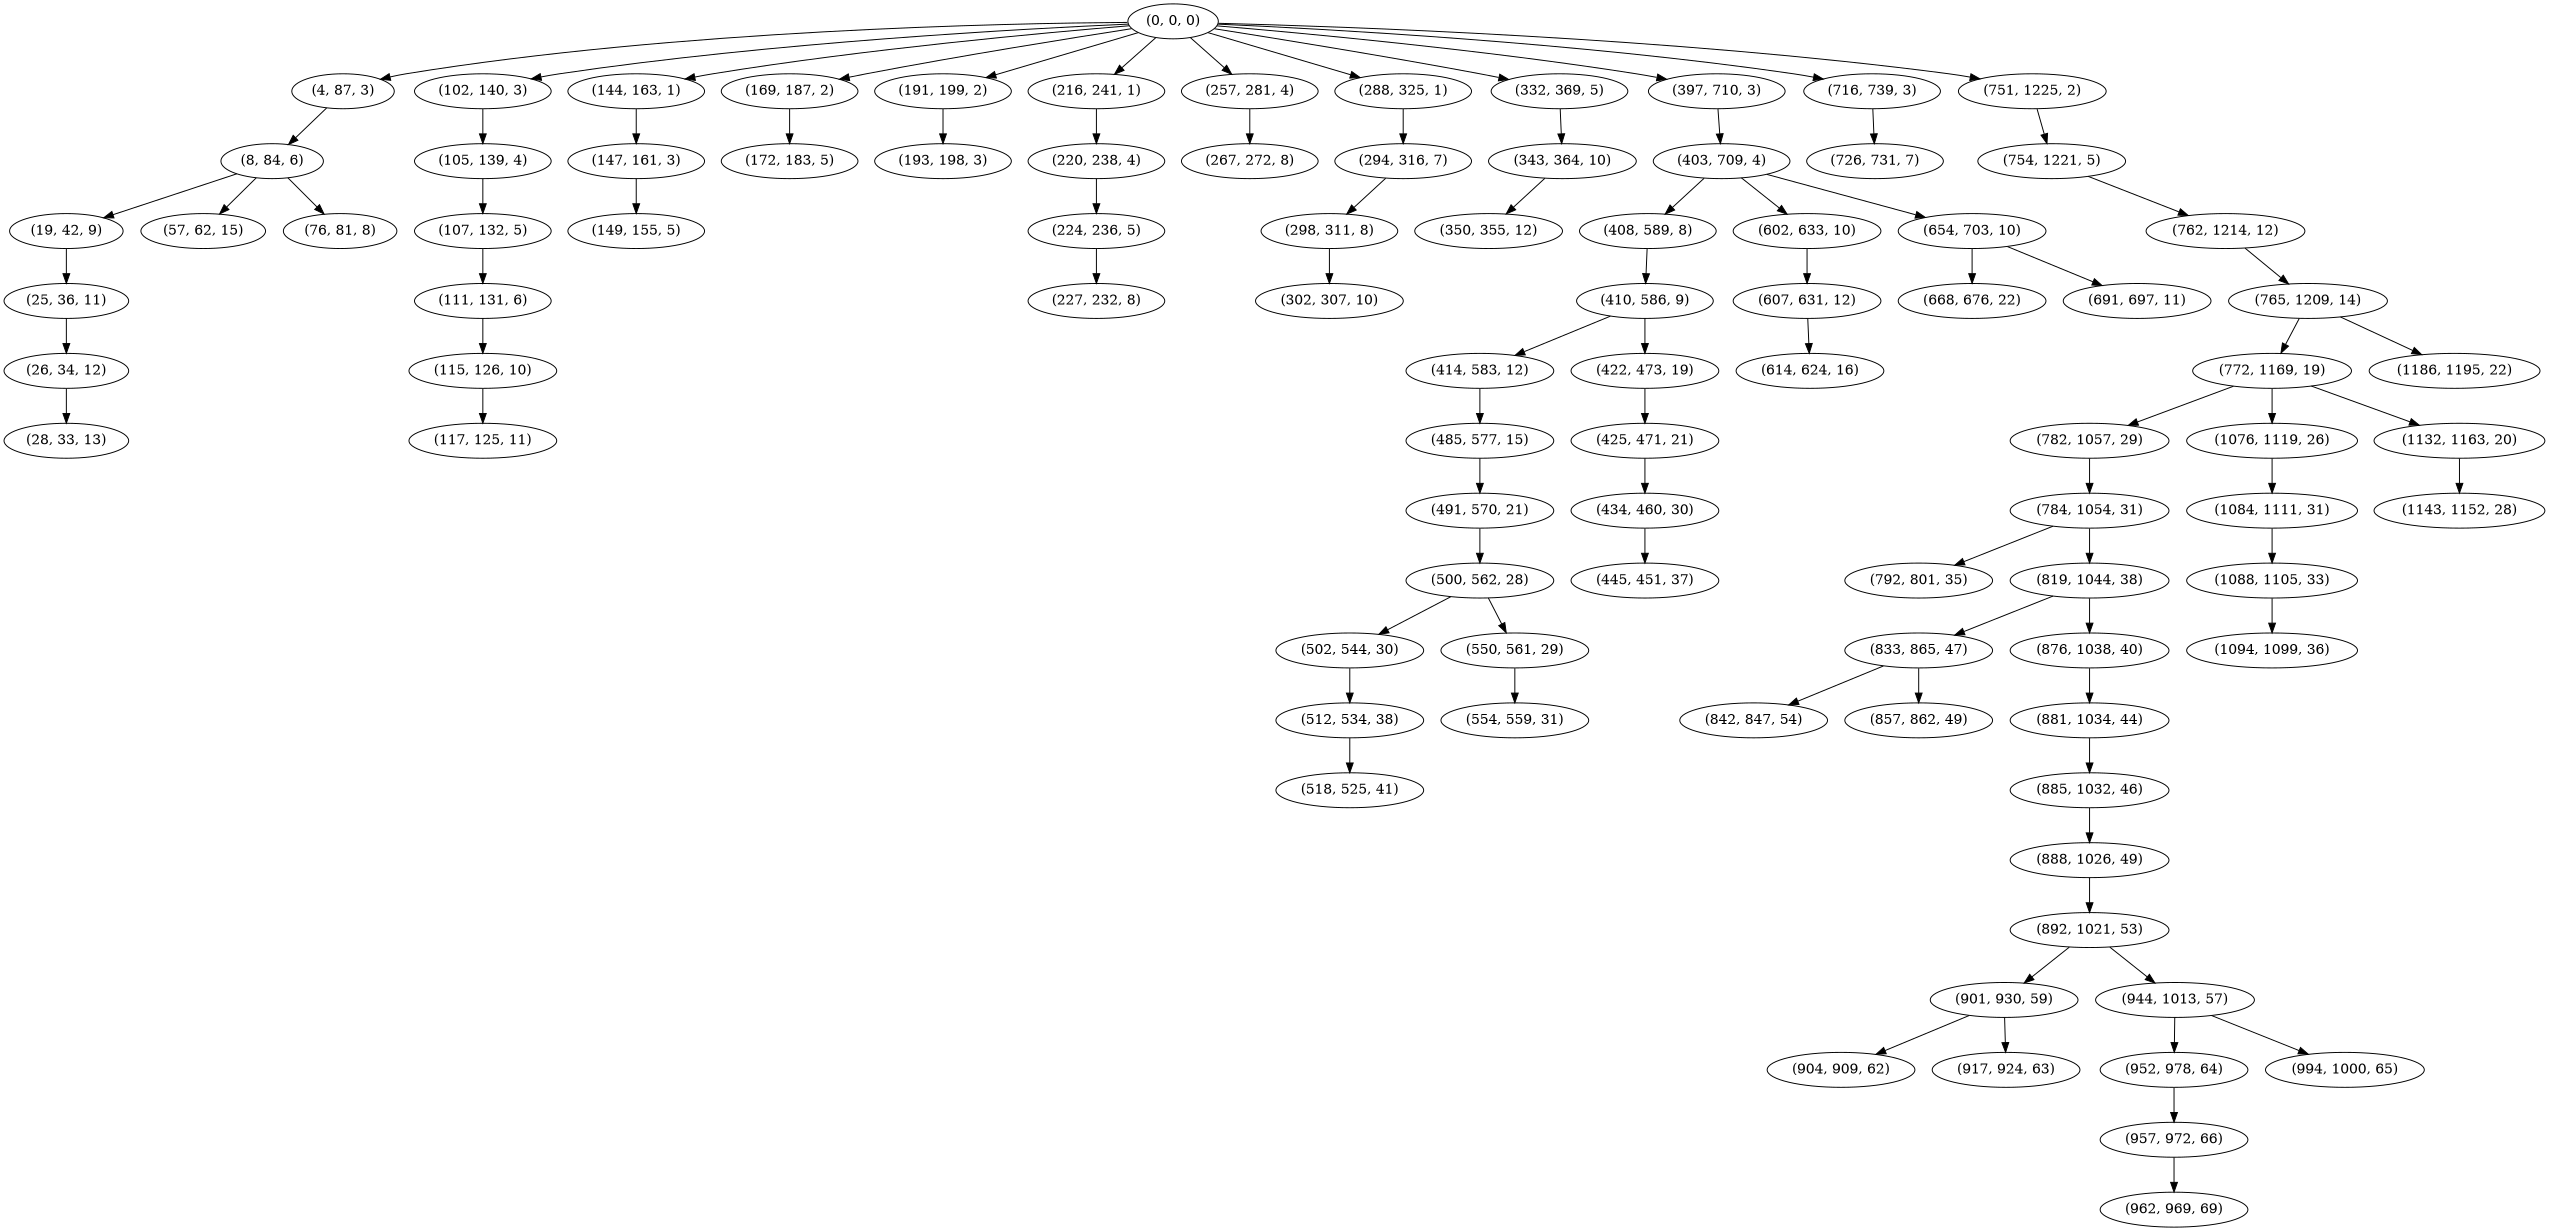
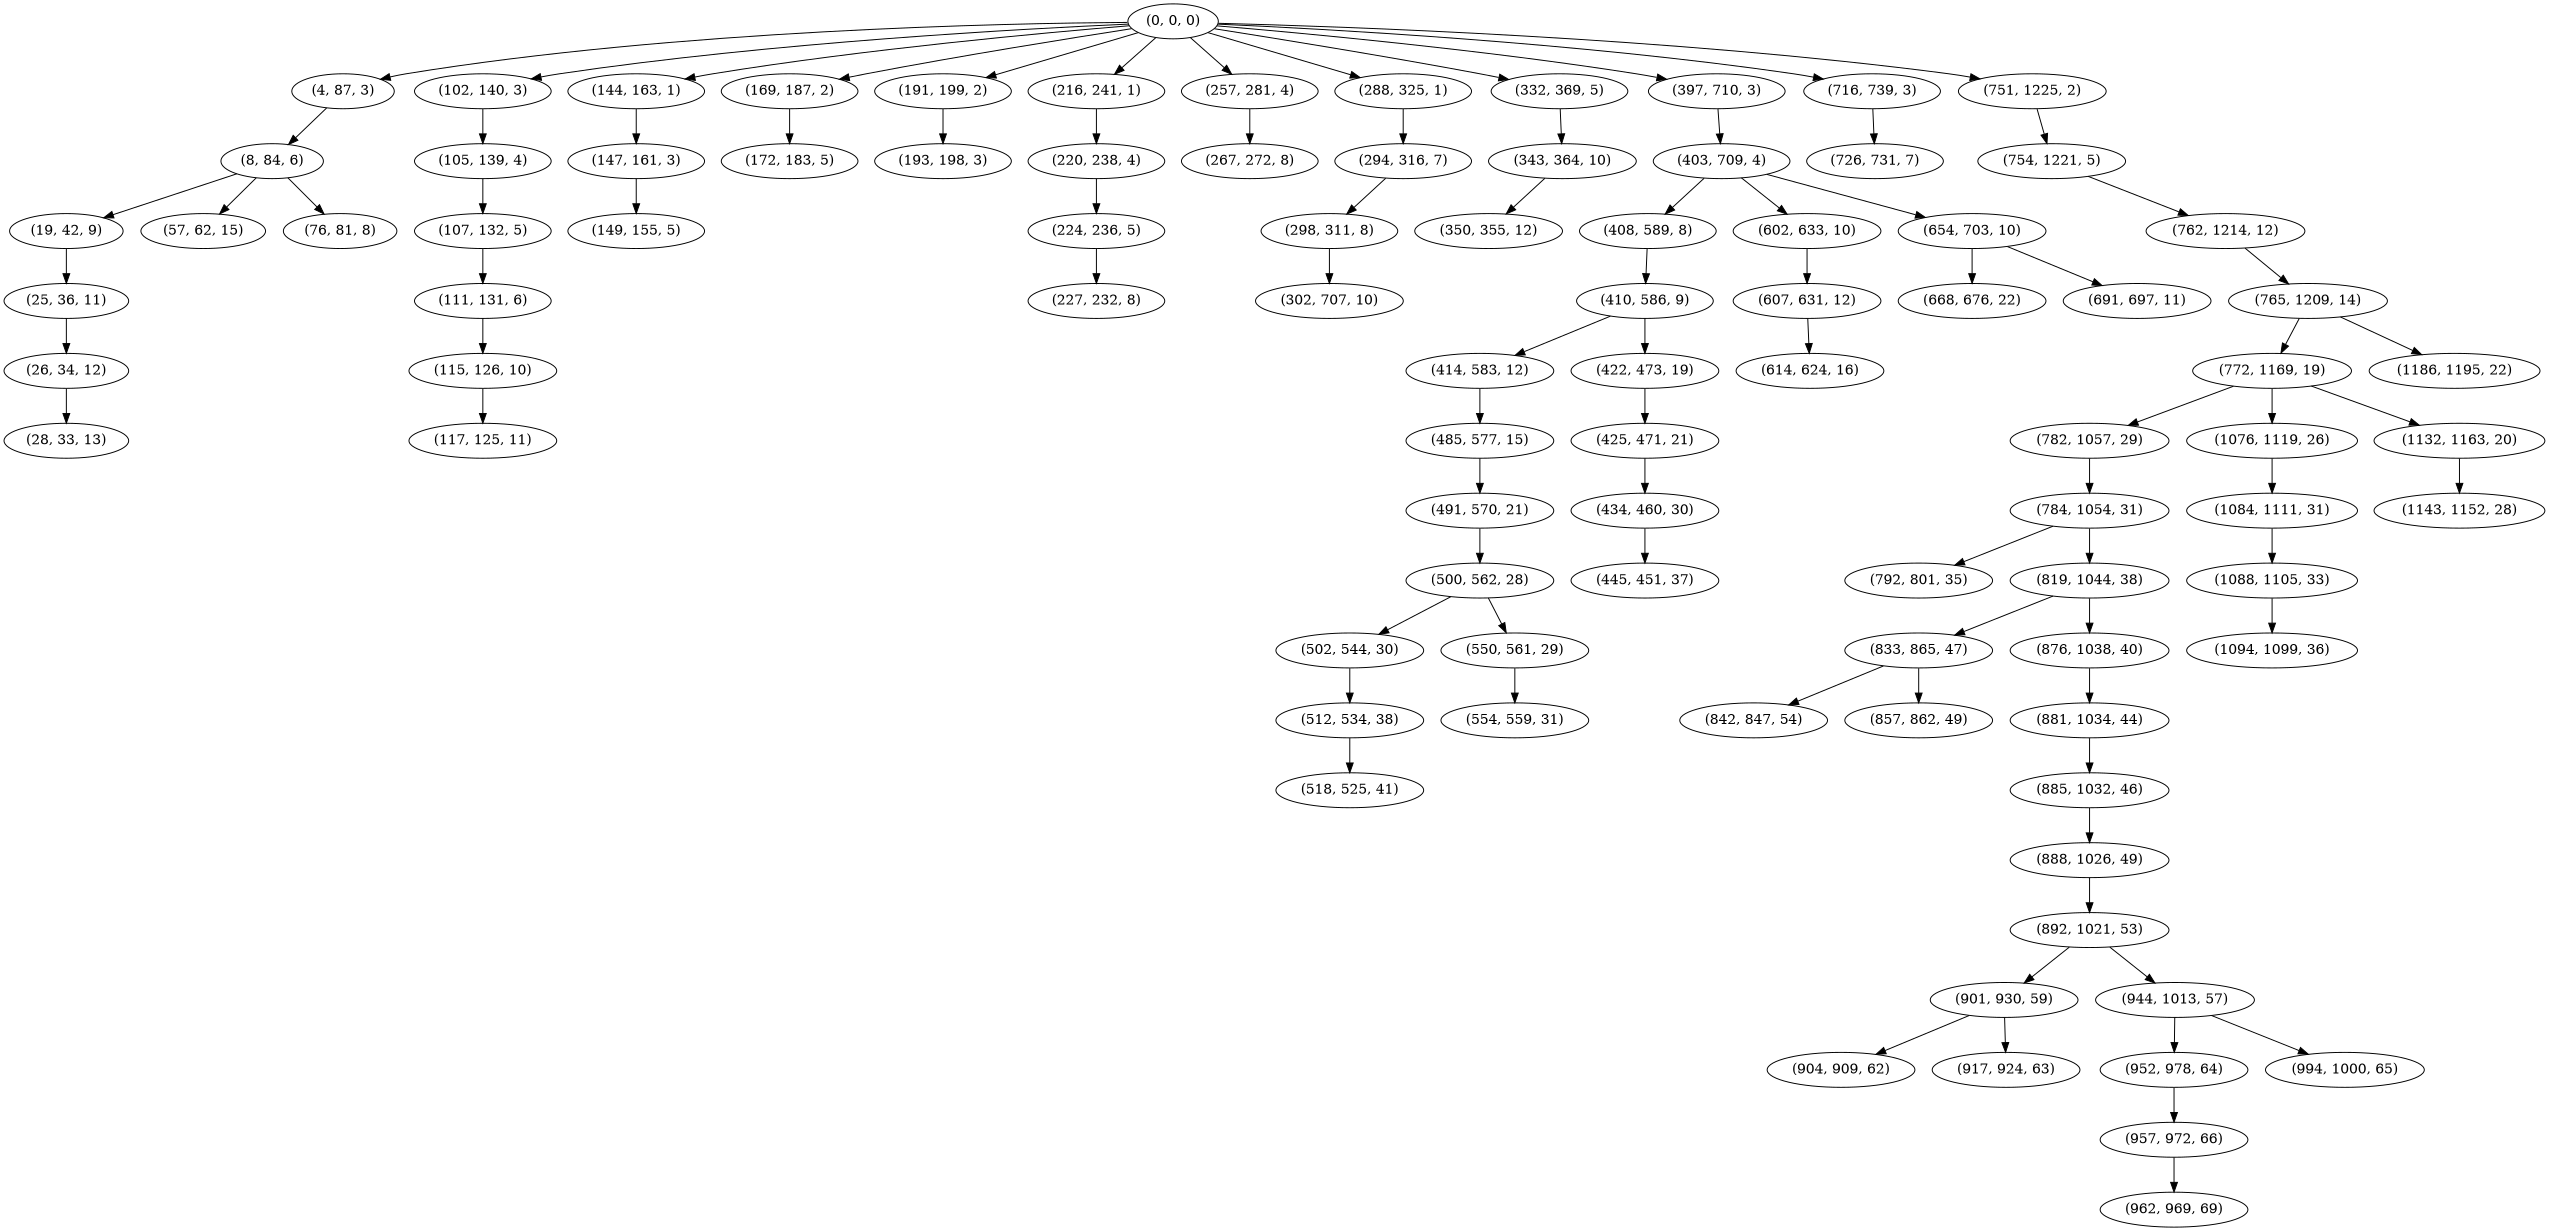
node "(302, 307, 10)": label "(302, 307, 10)" -> "(302, 707, 10)"
